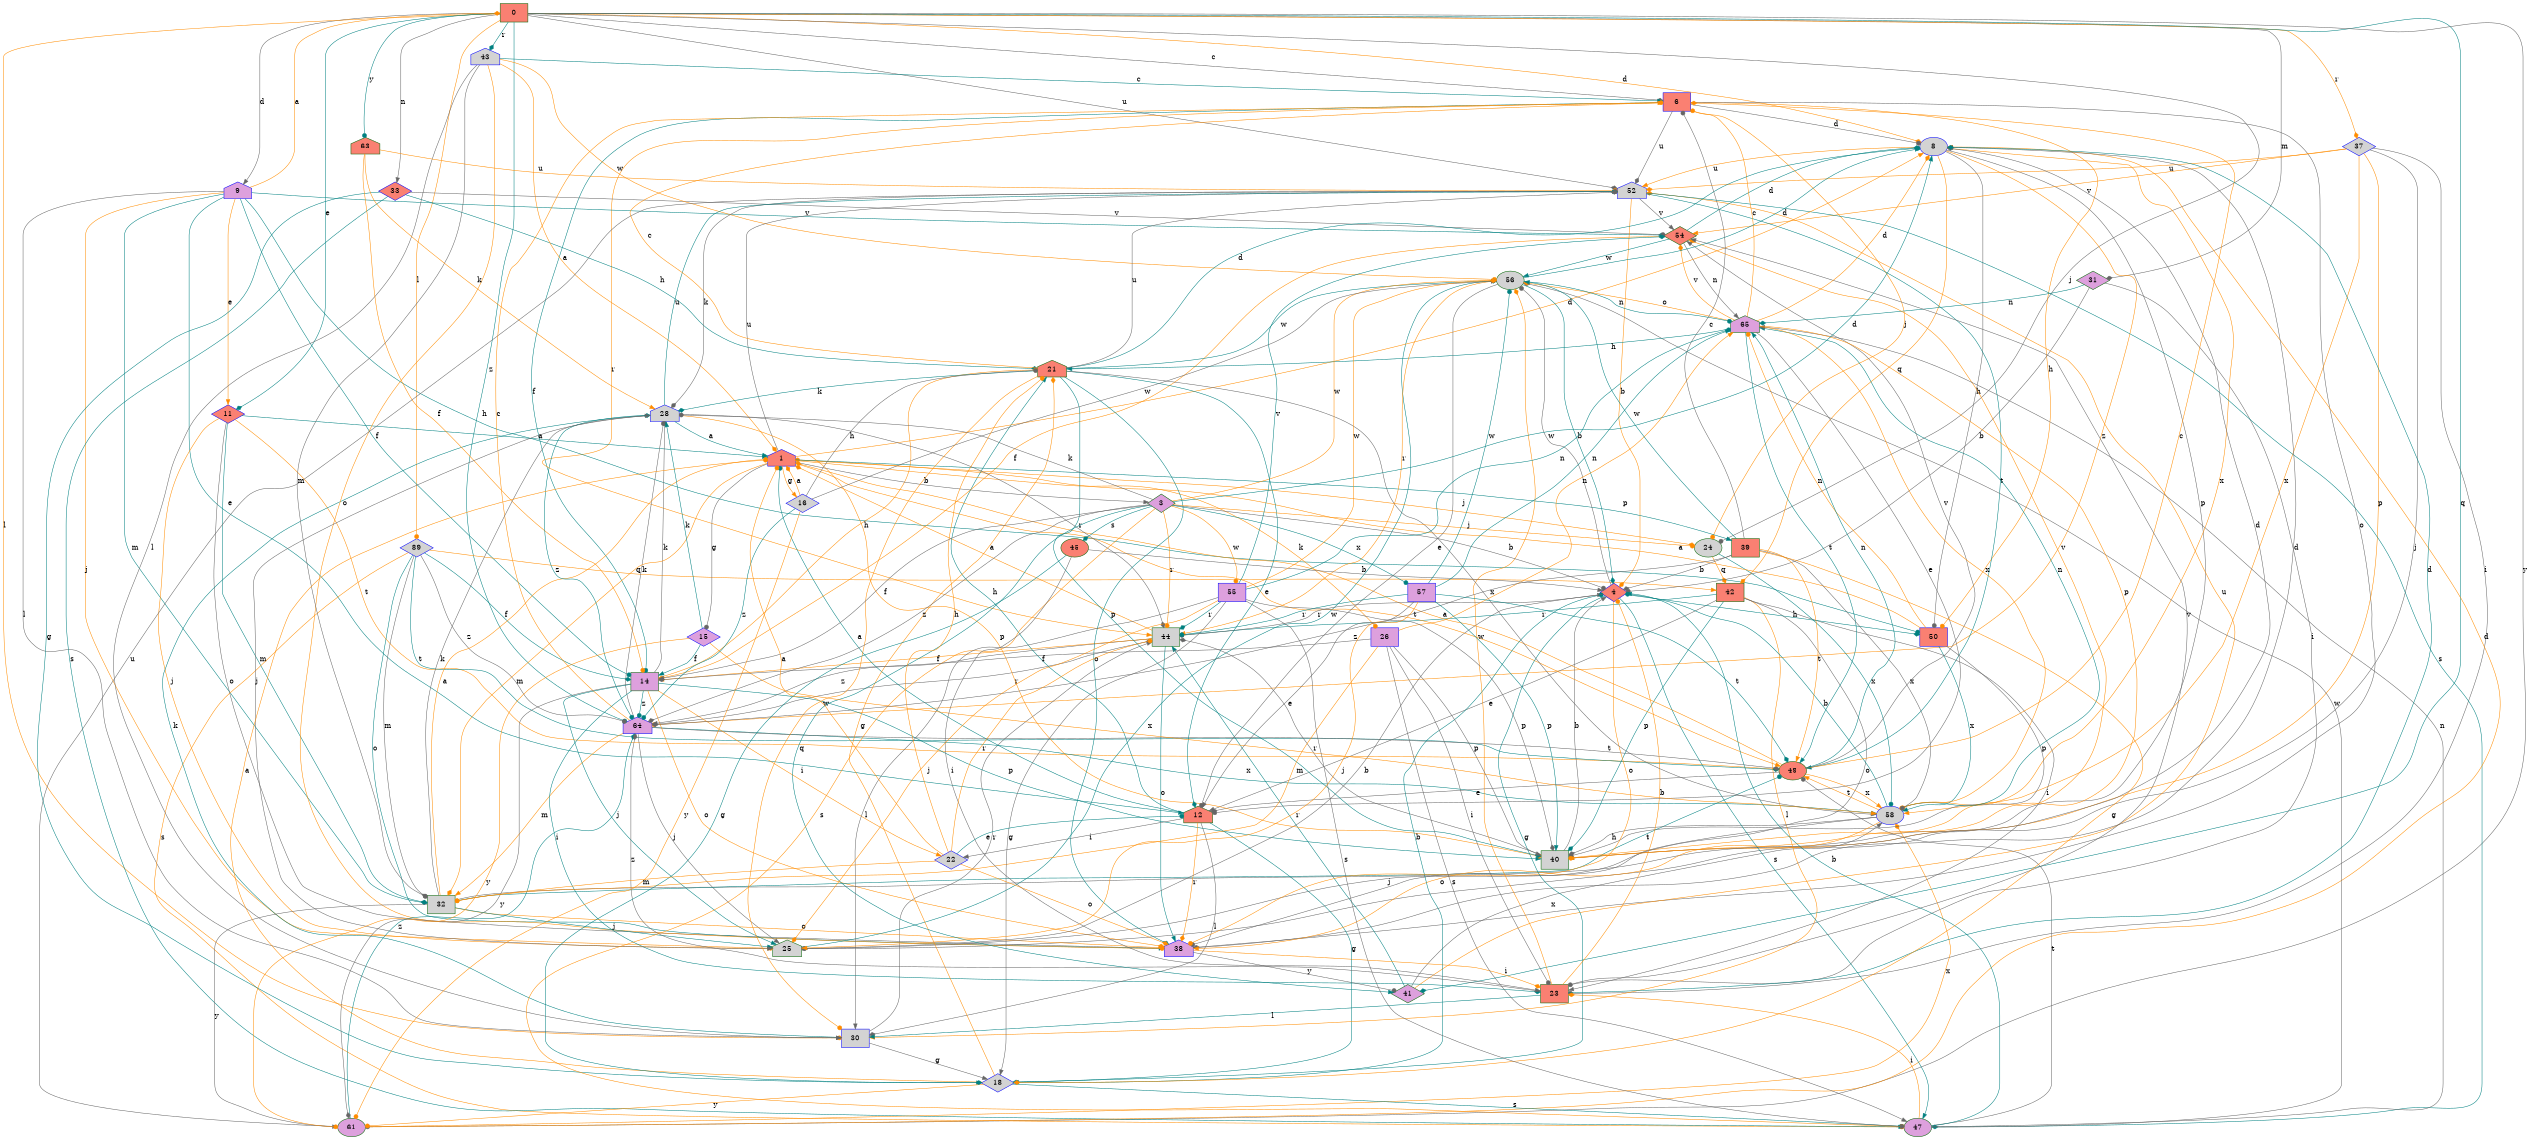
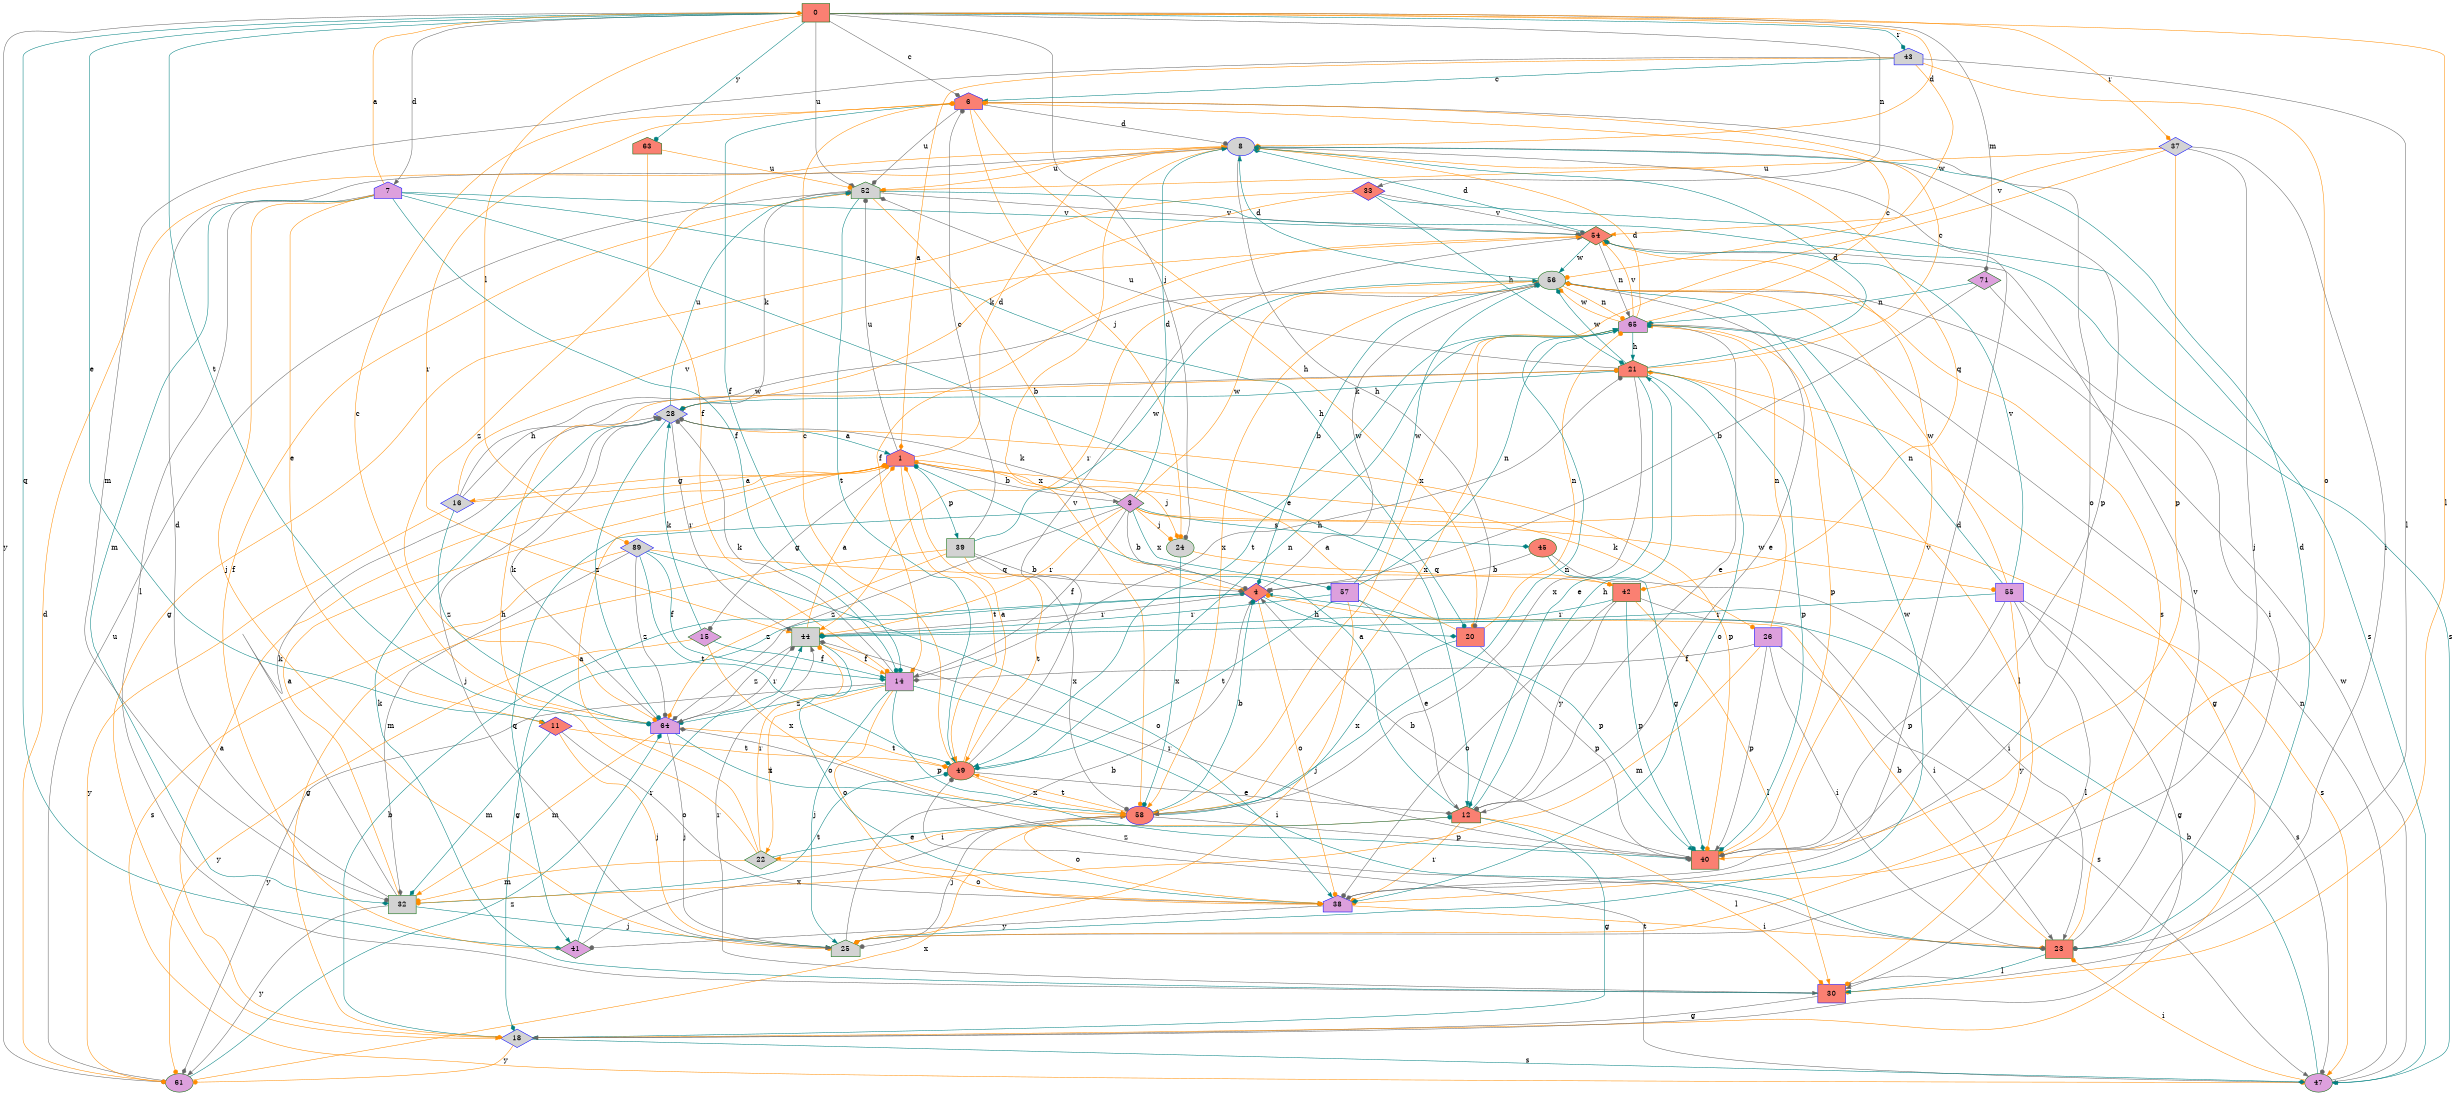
node "6": shape box -> house
node "9": label "9" -> "7"
node "52": color blue -> darkgreen
node "31": label "31" -> "71"
edge "16" -> "54": added, label "v"
edge "63" -> "28": now "33" -> "28"
edge "65" -> "56": label "o" -> "w"
edge "56" -> "65": color teal -> darkorange
edge "0" -> "64": label "z" -> "t"
node "28": shape house -> diamond
edge "11" -> "1": removed, label "a"
edge "56" -> "58": added, label "x"
edge "14" -> "21": color darkorange -> gray40
node "39": fillcolor salmon -> lightgrey
edge "41" -> "52": label "u" -> "f"
node "15": color blue -> darkgreen
edge "23" -> "56": label "w" -> "s"
node "50": label "50" -> "20"
edge "1" -> "32": removed, label "m"
edge "39" -> "64": color gray40 -> darkorange
edge "21" -> "30": label "w" -> "l"
edge "42" -> "12": label "e" -> "y"
edge "64" -> "49": color gray40 -> darkorange
edge "55" -> "25": label "j" -> "y"
node "58": fillcolor lightgrey -> salmon
edge "12" -> "22": color gray40 -> darkorange
edge "58" -> "40": label "h" -> "p"
edge "57" -> "25": arrowhead normal -> diamond
node "22": color blue -> darkgreen
node "40": fillcolor lightgrey -> salmon
edge "4" -> "47": removed, label "s"
edge "33" -> "18": color teal -> darkorange
edge "45" -> "18": now "45" -> "40"
edge "32" -> "38": removed, label "o"
edge "12" -> "30": color gray40 -> darkorange
node "30": fillcolor lightgrey -> salmon
edge "3" -> "47": arrowhead dot -> normal
